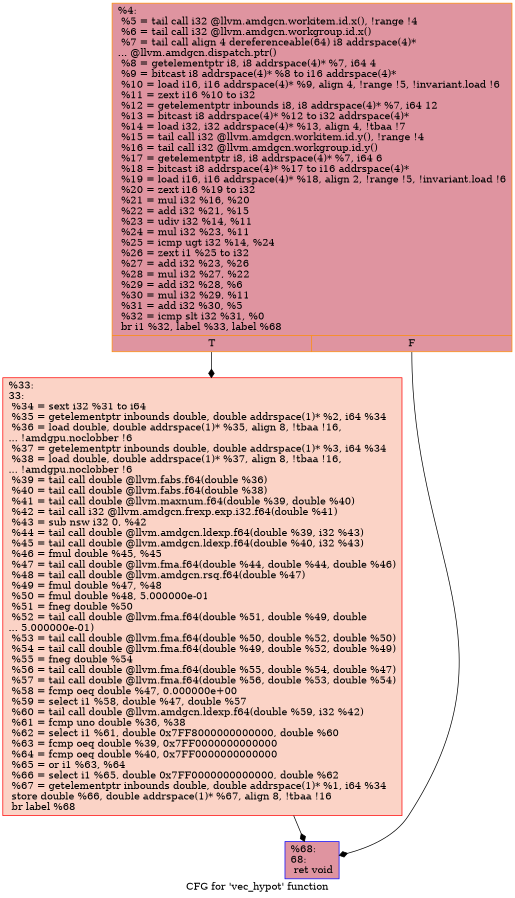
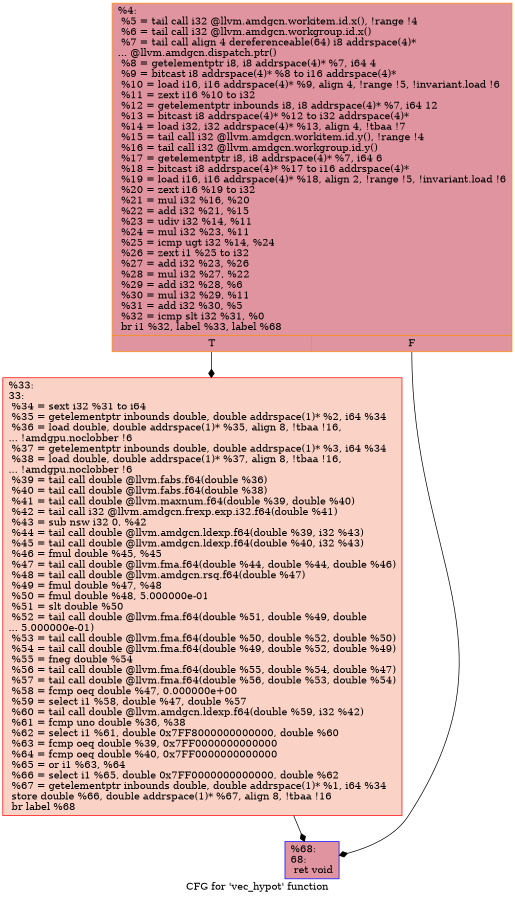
node "%33:": text "%51 = fneg double %50" -> "%51 = slt double %50"
